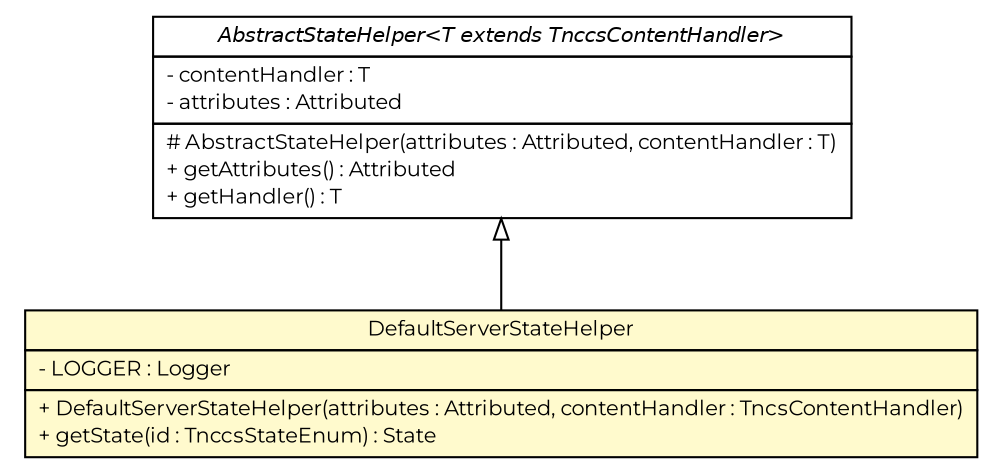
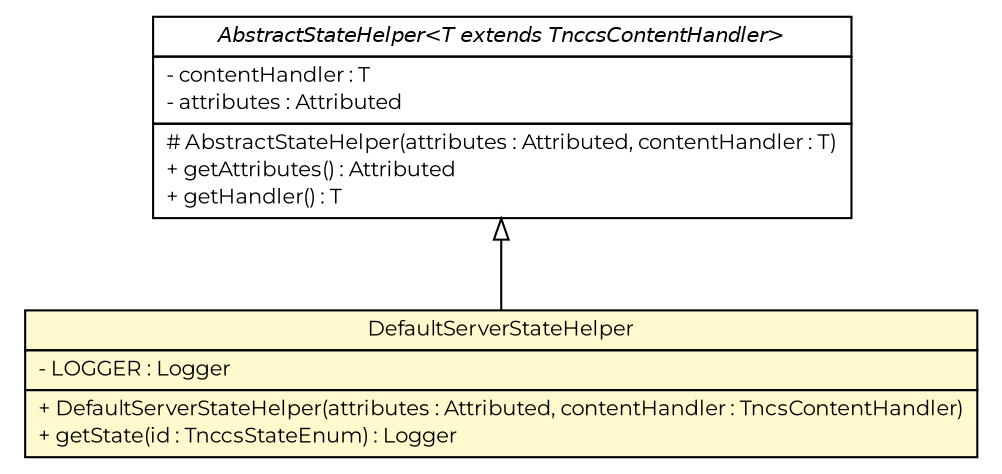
node "DefaultServerStateHelper": text "+ getState(id : TnccsStateEnum) : State" -> "+ getState(id : TnccsStateEnum) : Logger"
